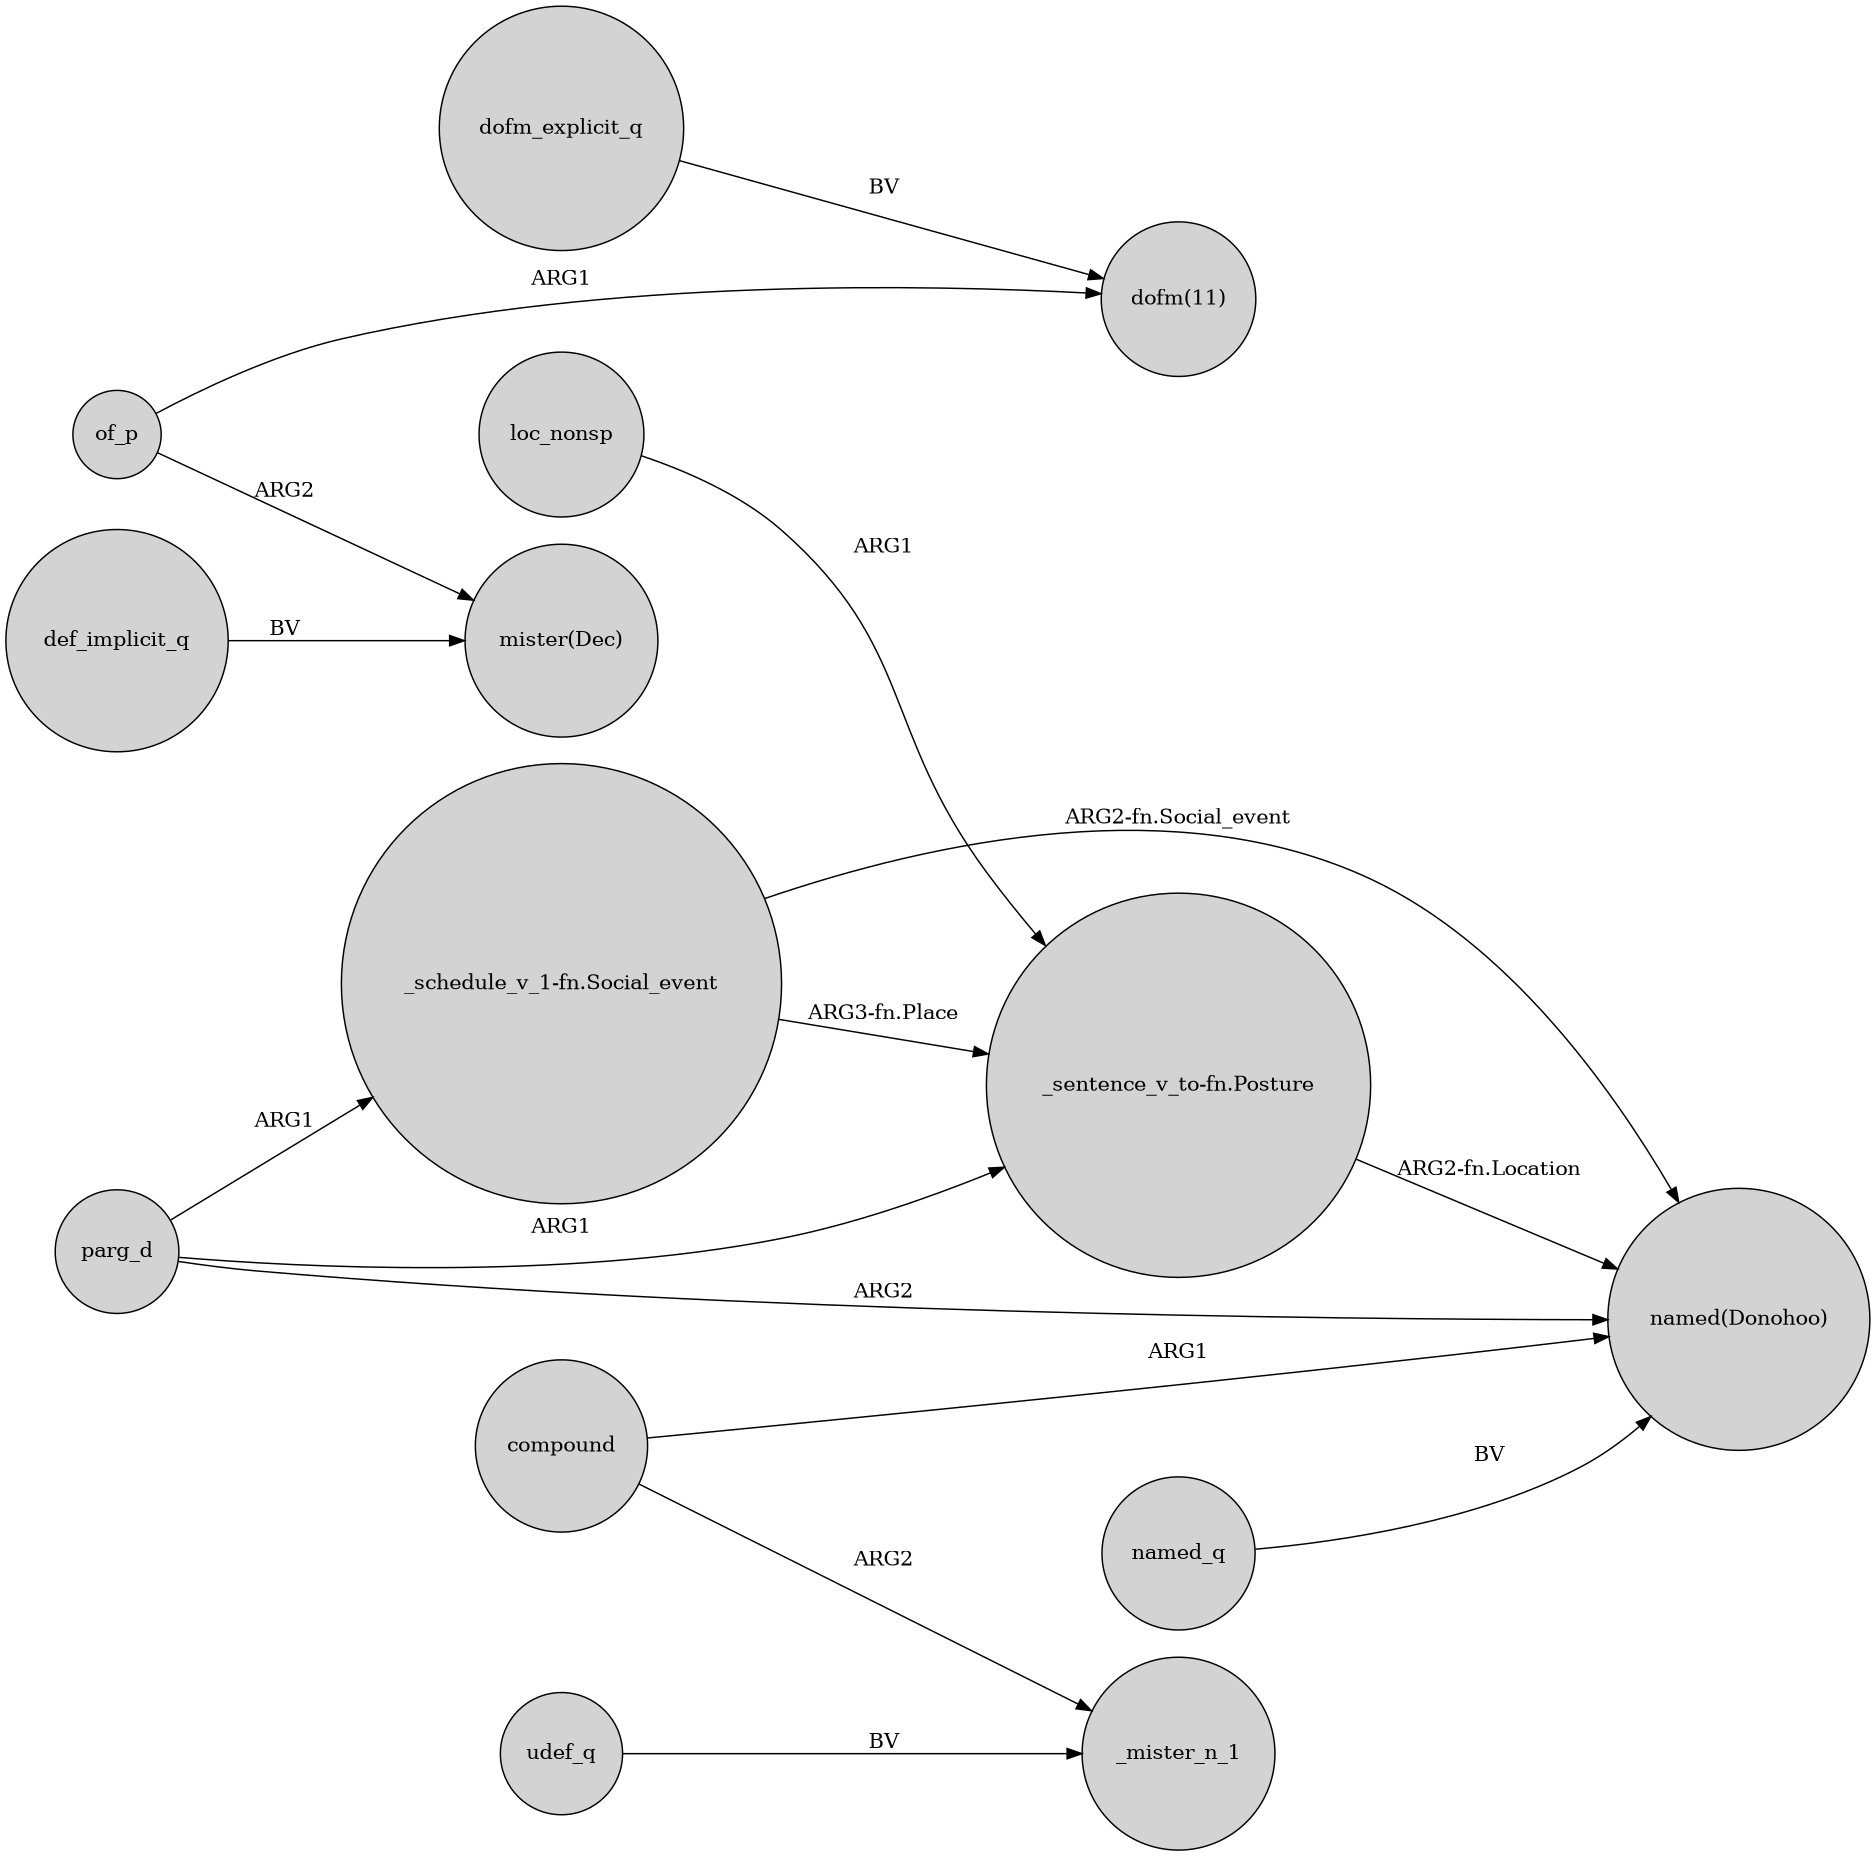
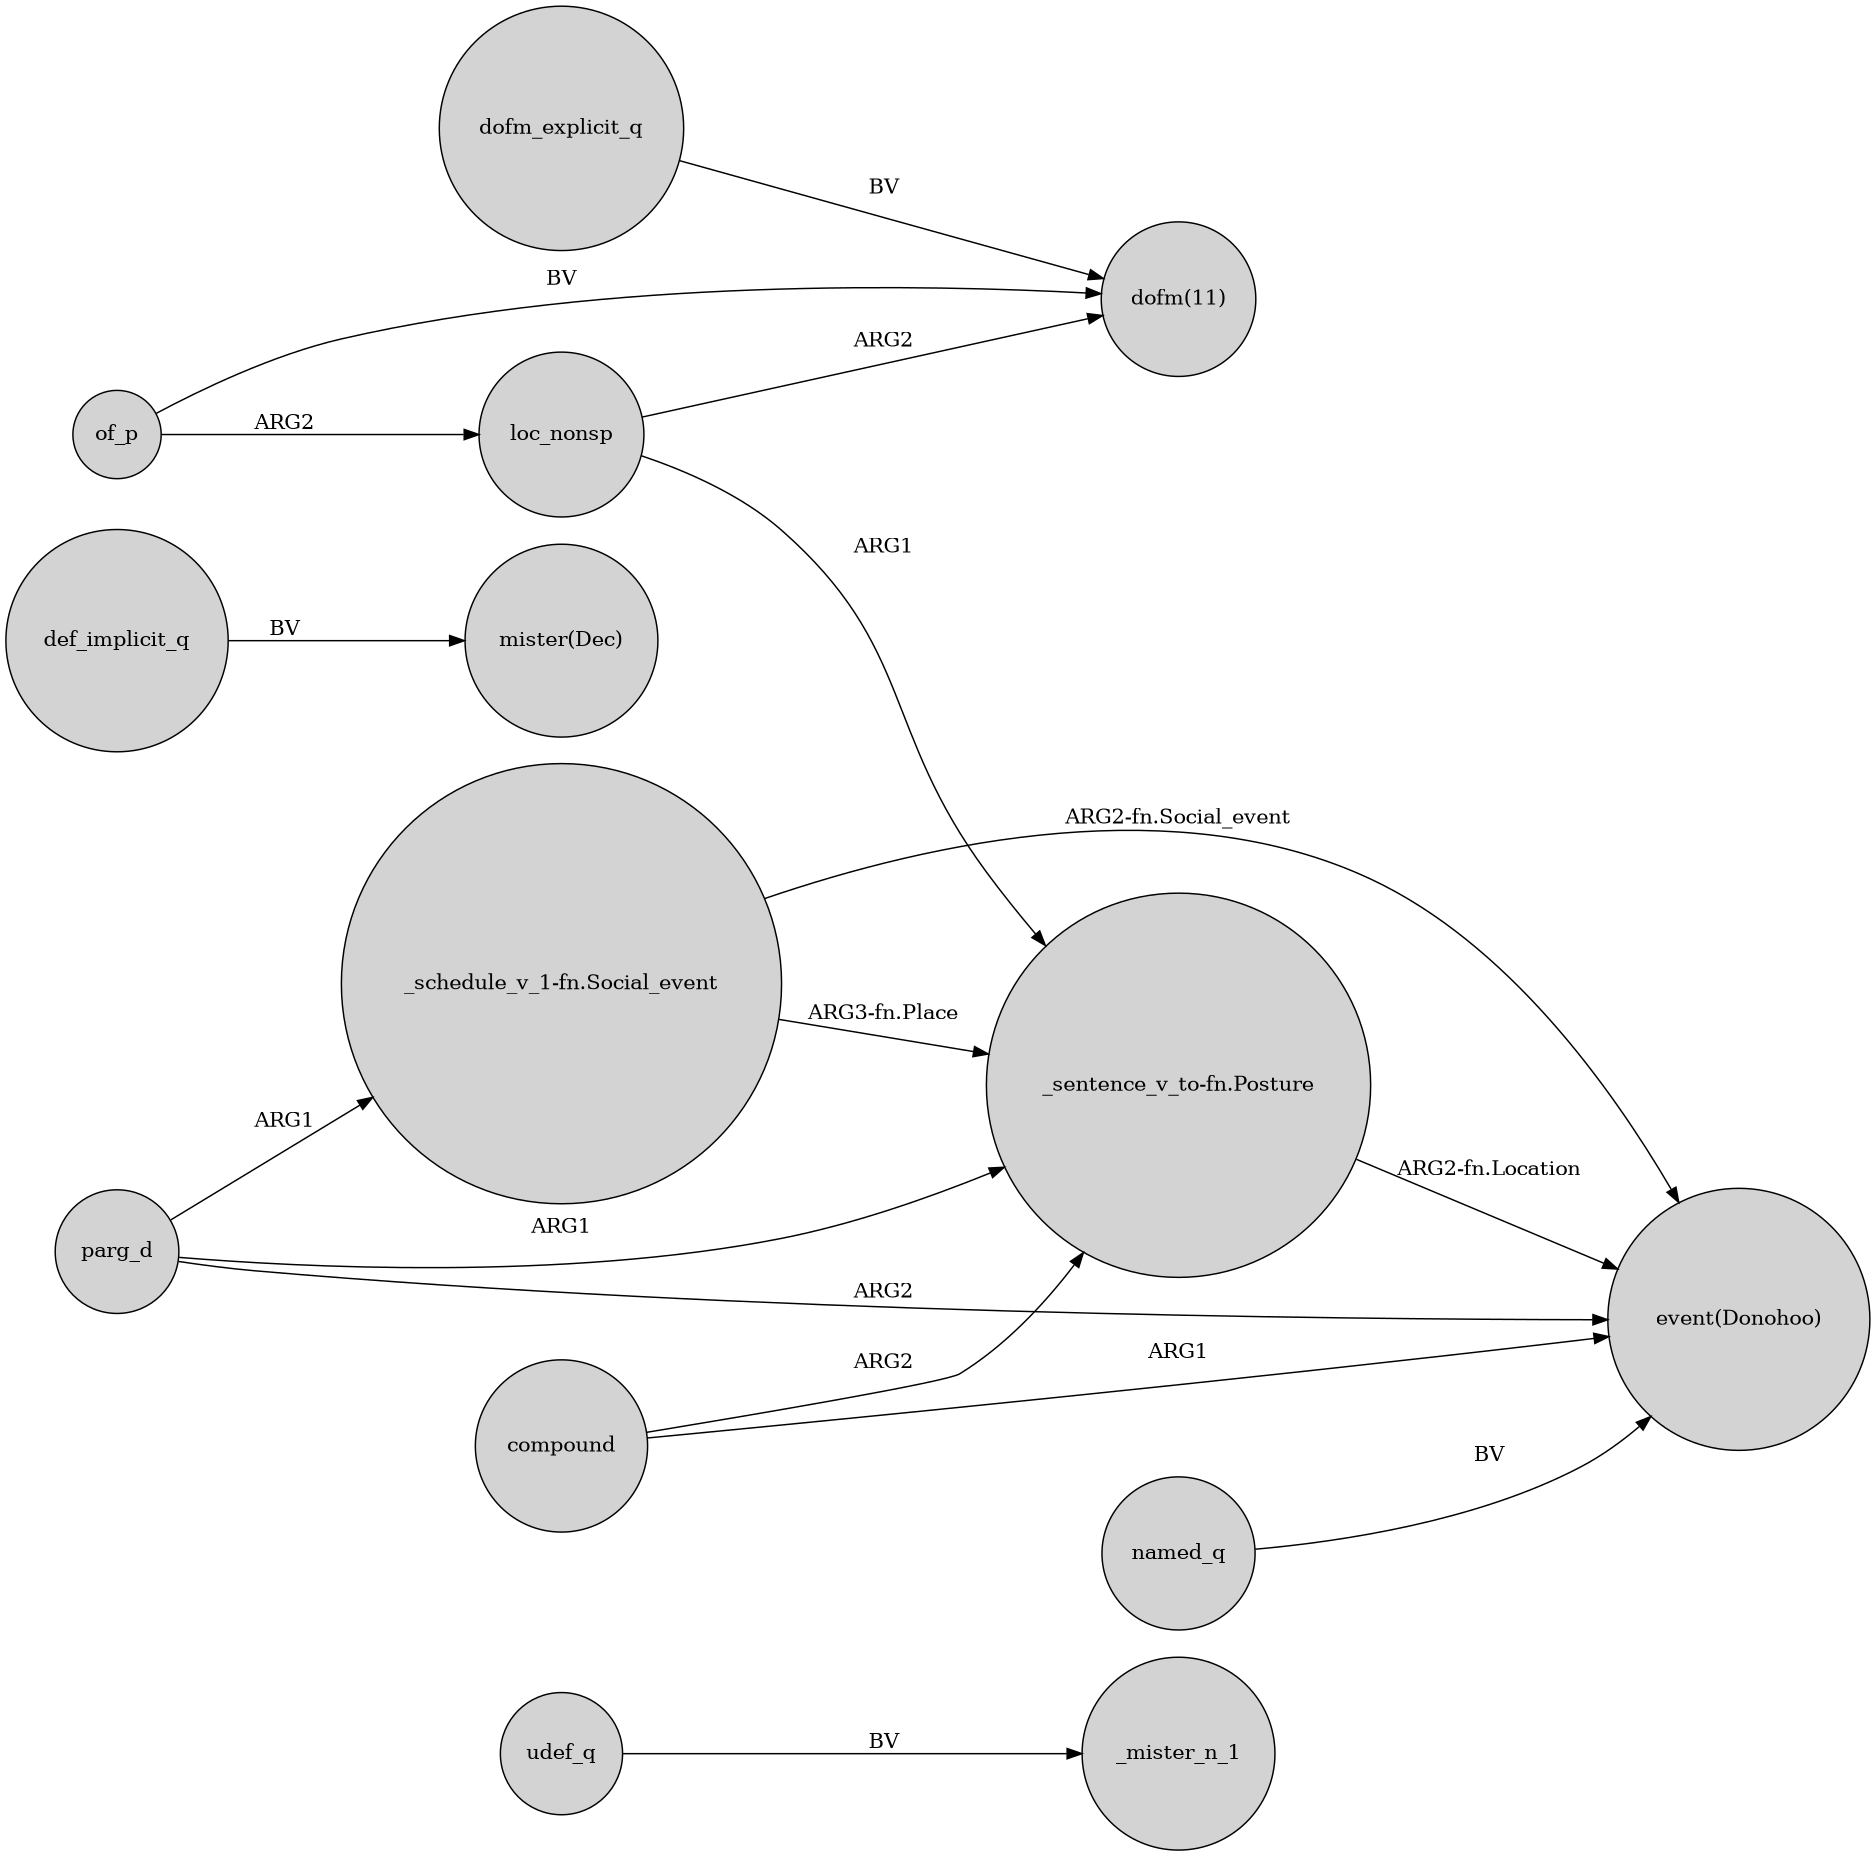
edge "of_p" -> "dofm(11)": label "ARG1" -> "BV"
edge "loc_nonsp" -> "dofm(11)": added, label "ARG2"
edge "of_p" -> "mister(Dec)": now "of_p" -> "loc_nonsp"
node "named(Donohoo)": label "named(Donohoo)" -> "event(Donohoo)"
edge "compound" -> "_mister_n_1": now "compound" -> "_sentence_v_to-fn.Posture"
